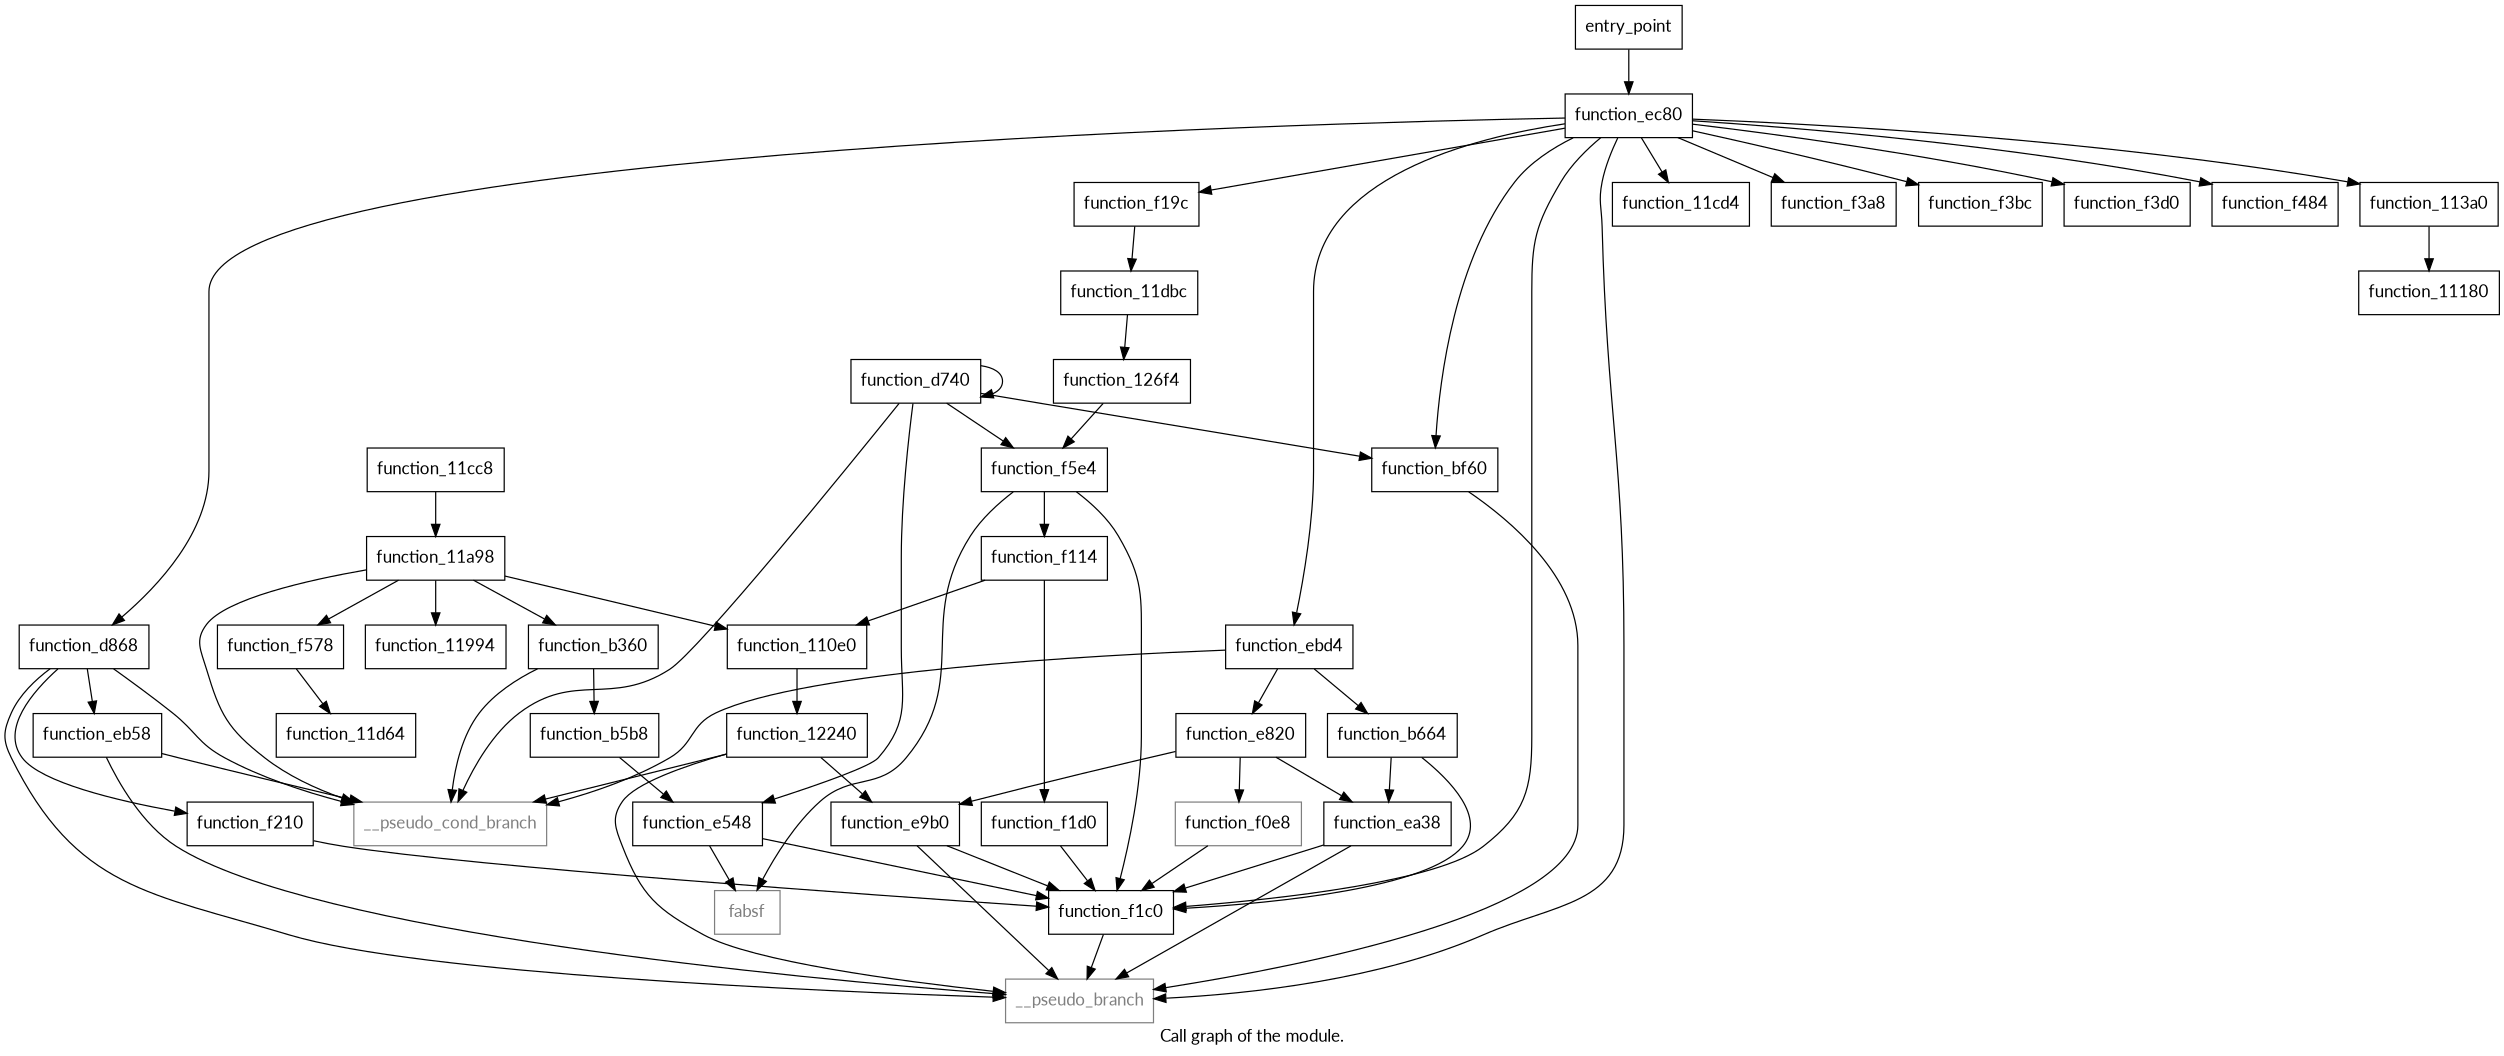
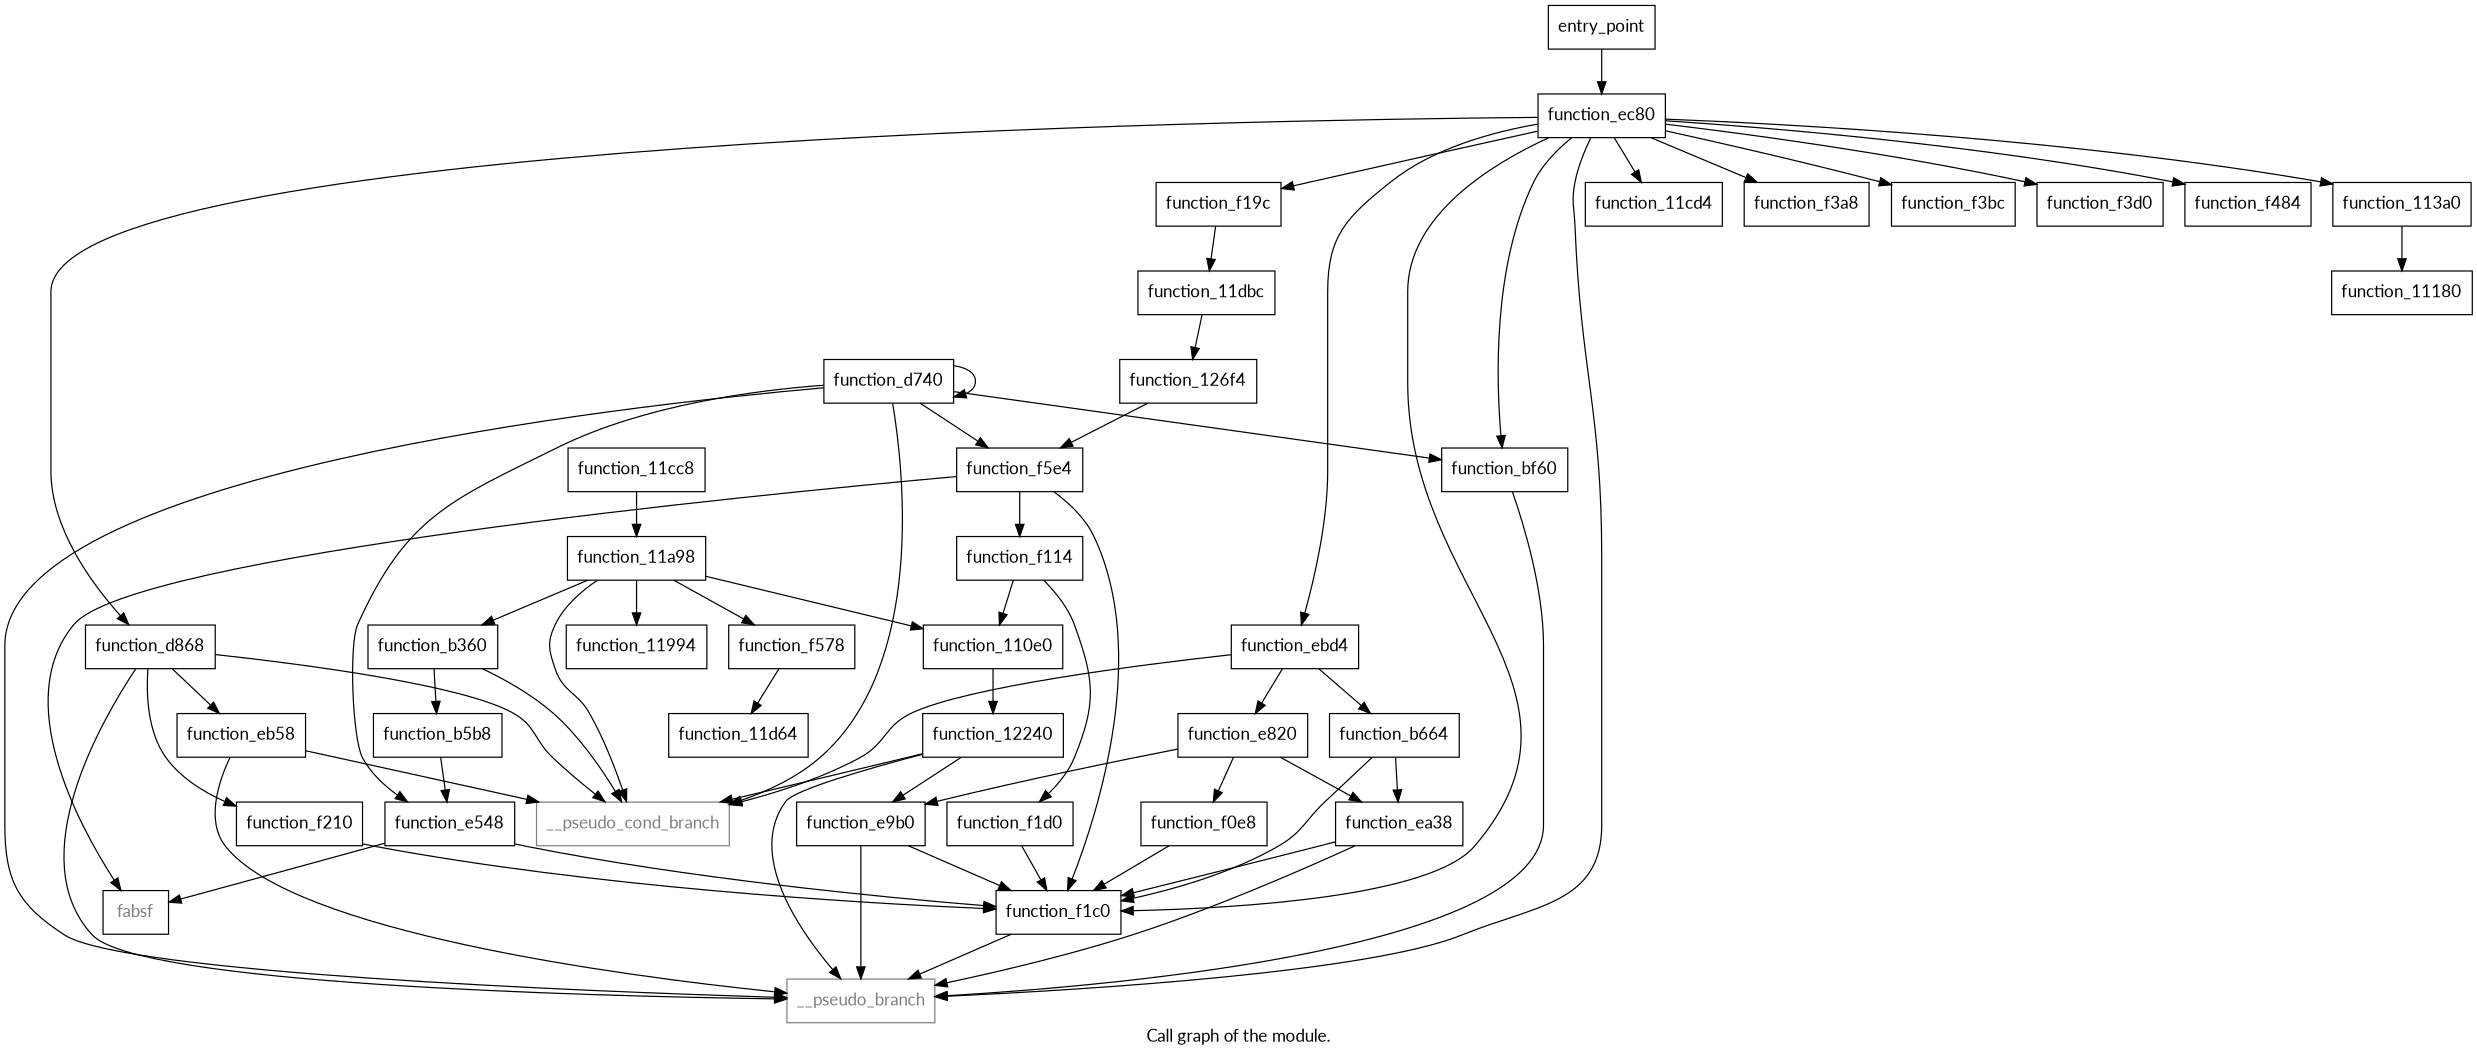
edge "function_d740" -> "__pseudo_branch": added
node "function_f0e8": color gray50 -> black
node "fabsf": color gray50 -> black
